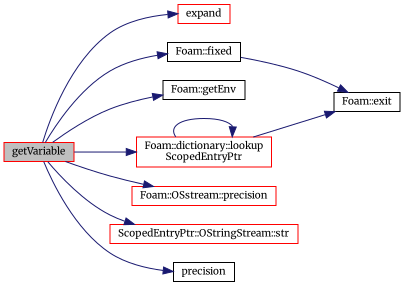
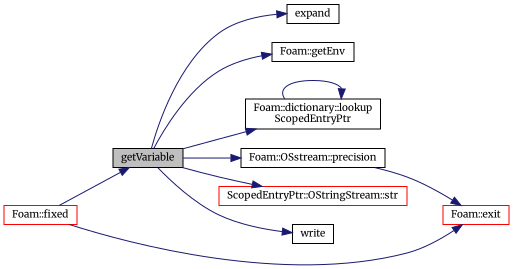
node "expand": color red -> black
node "Foam::fixed": color black -> red
edge "getVariable" -> "Foam::fixed": reversed
node "Foam::exit": color black -> red
edge "Foam::dictionary::lookup ScopedEntryPtr" -> "Foam::exit": now "Foam::OSstream::precision" -> "Foam::exit"
node "getVariable": color red -> black
node "Foam::dictionary::lookup ScopedEntryPtr": color red -> black
node "Foam::OSstream::precision": color red -> black
node "precision": label "precision" -> "write"
